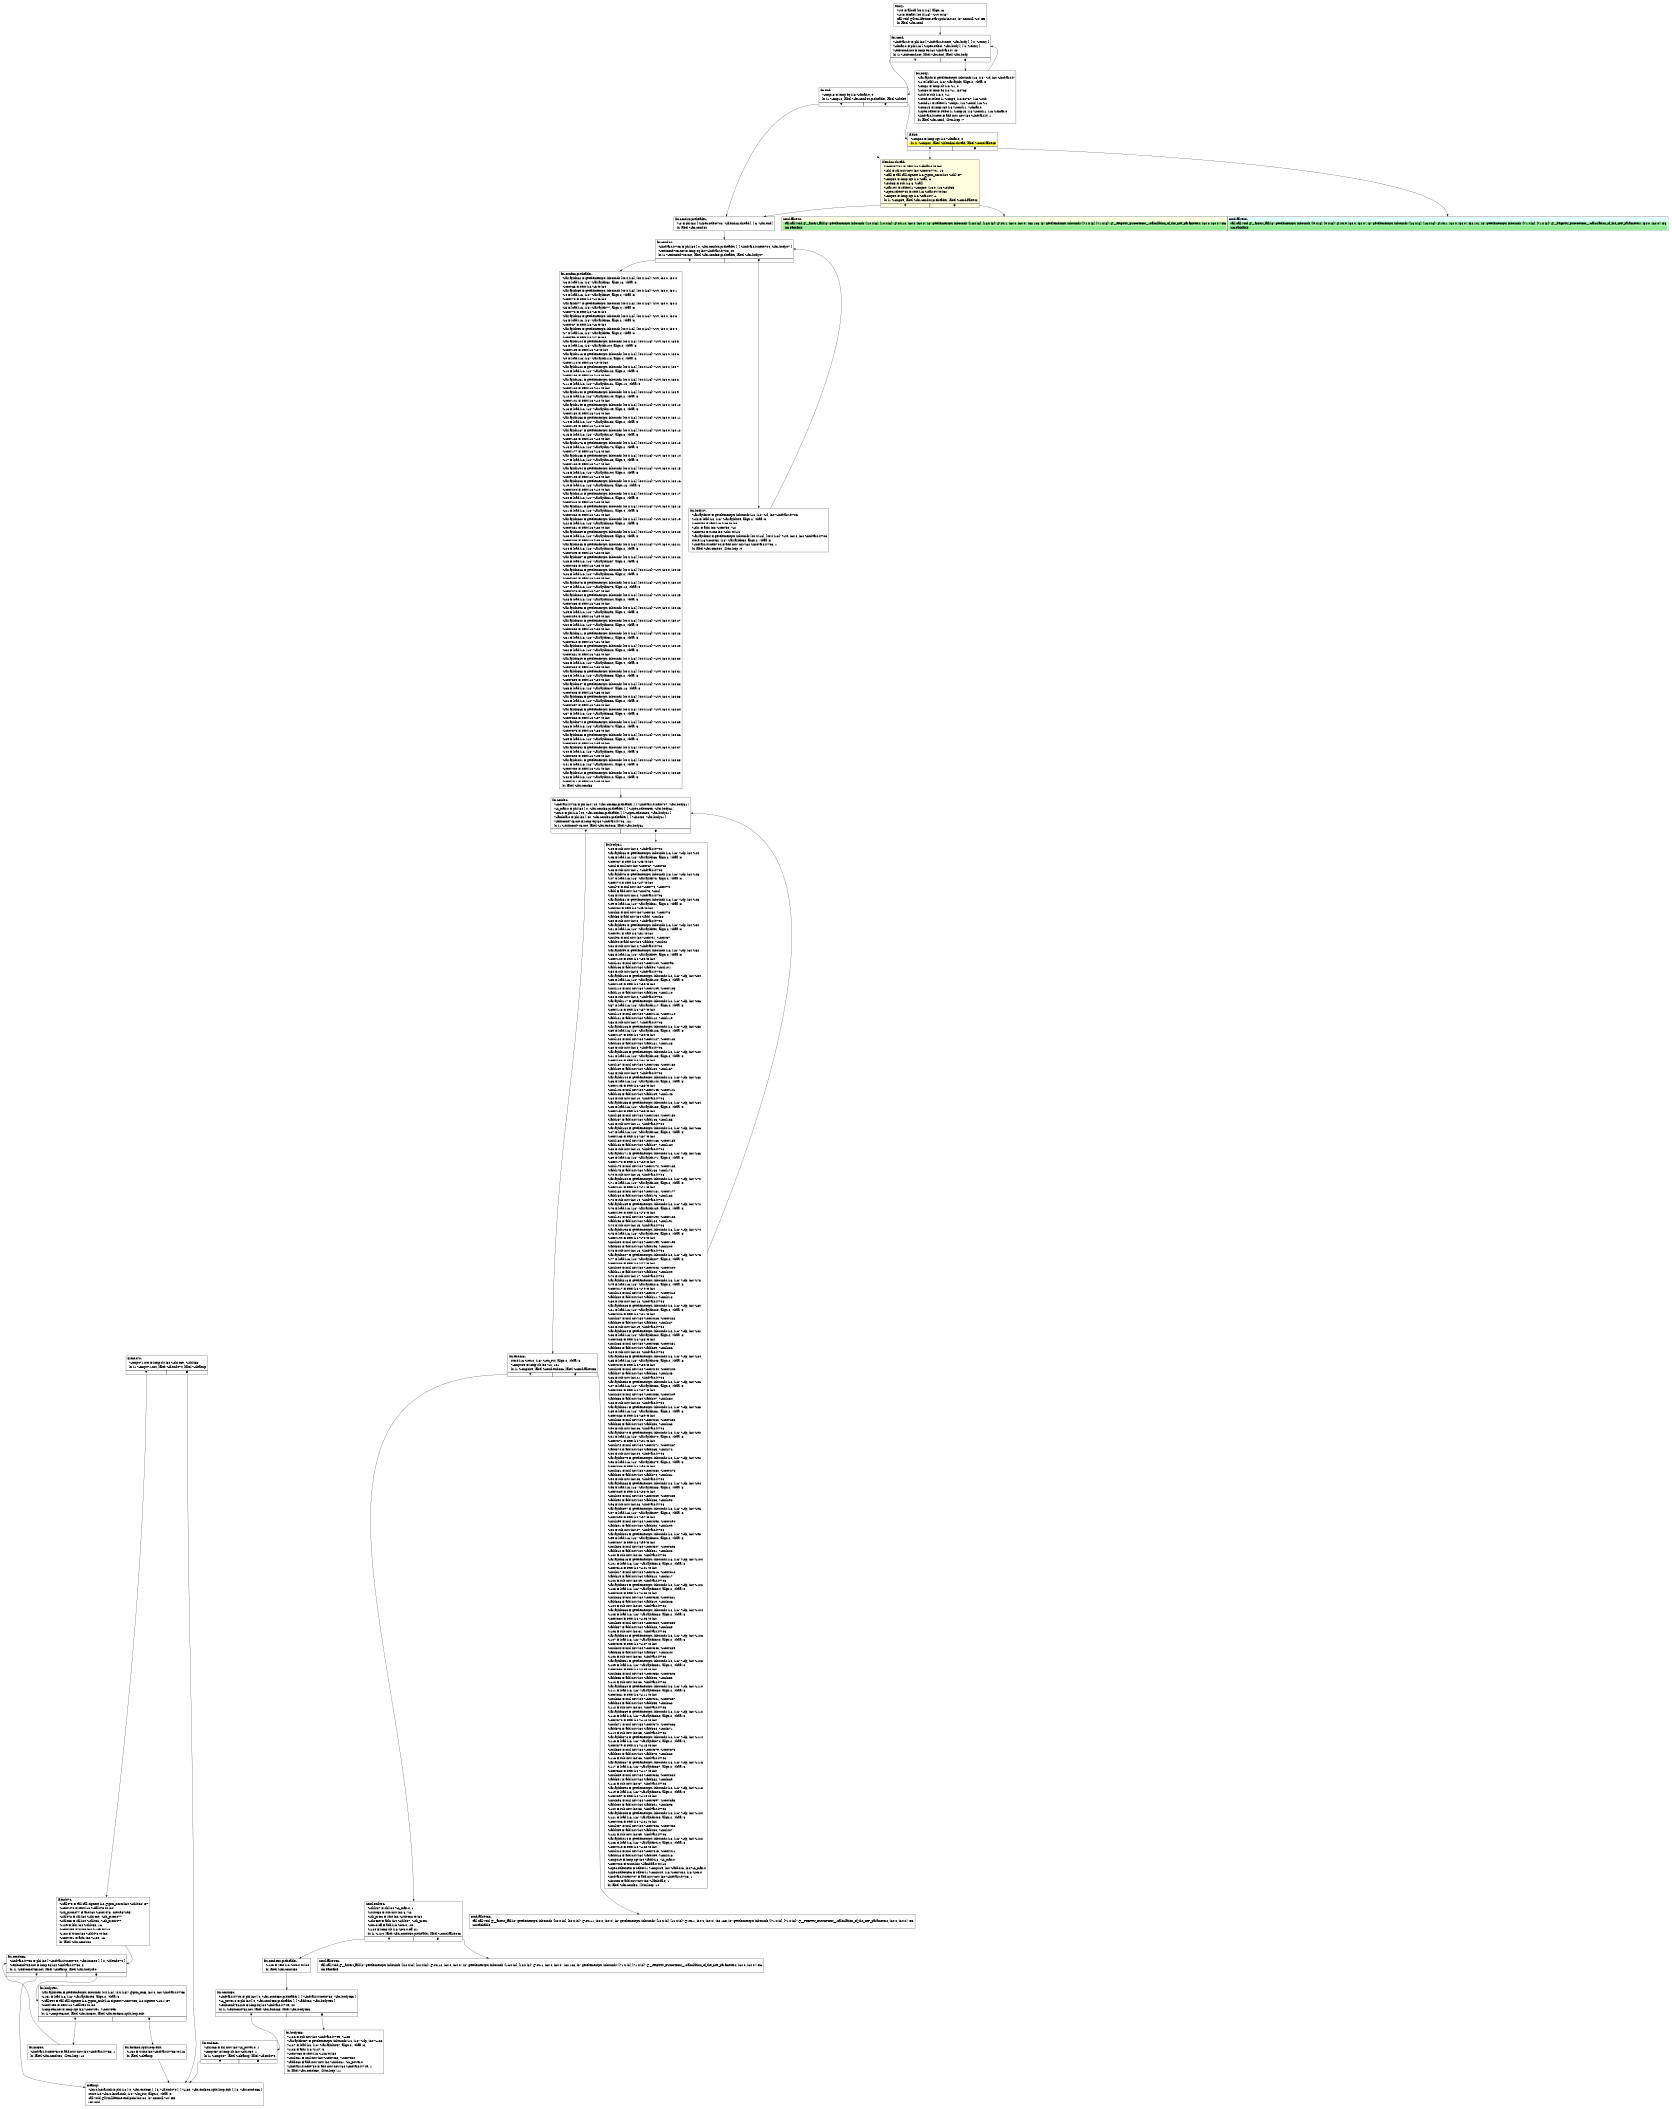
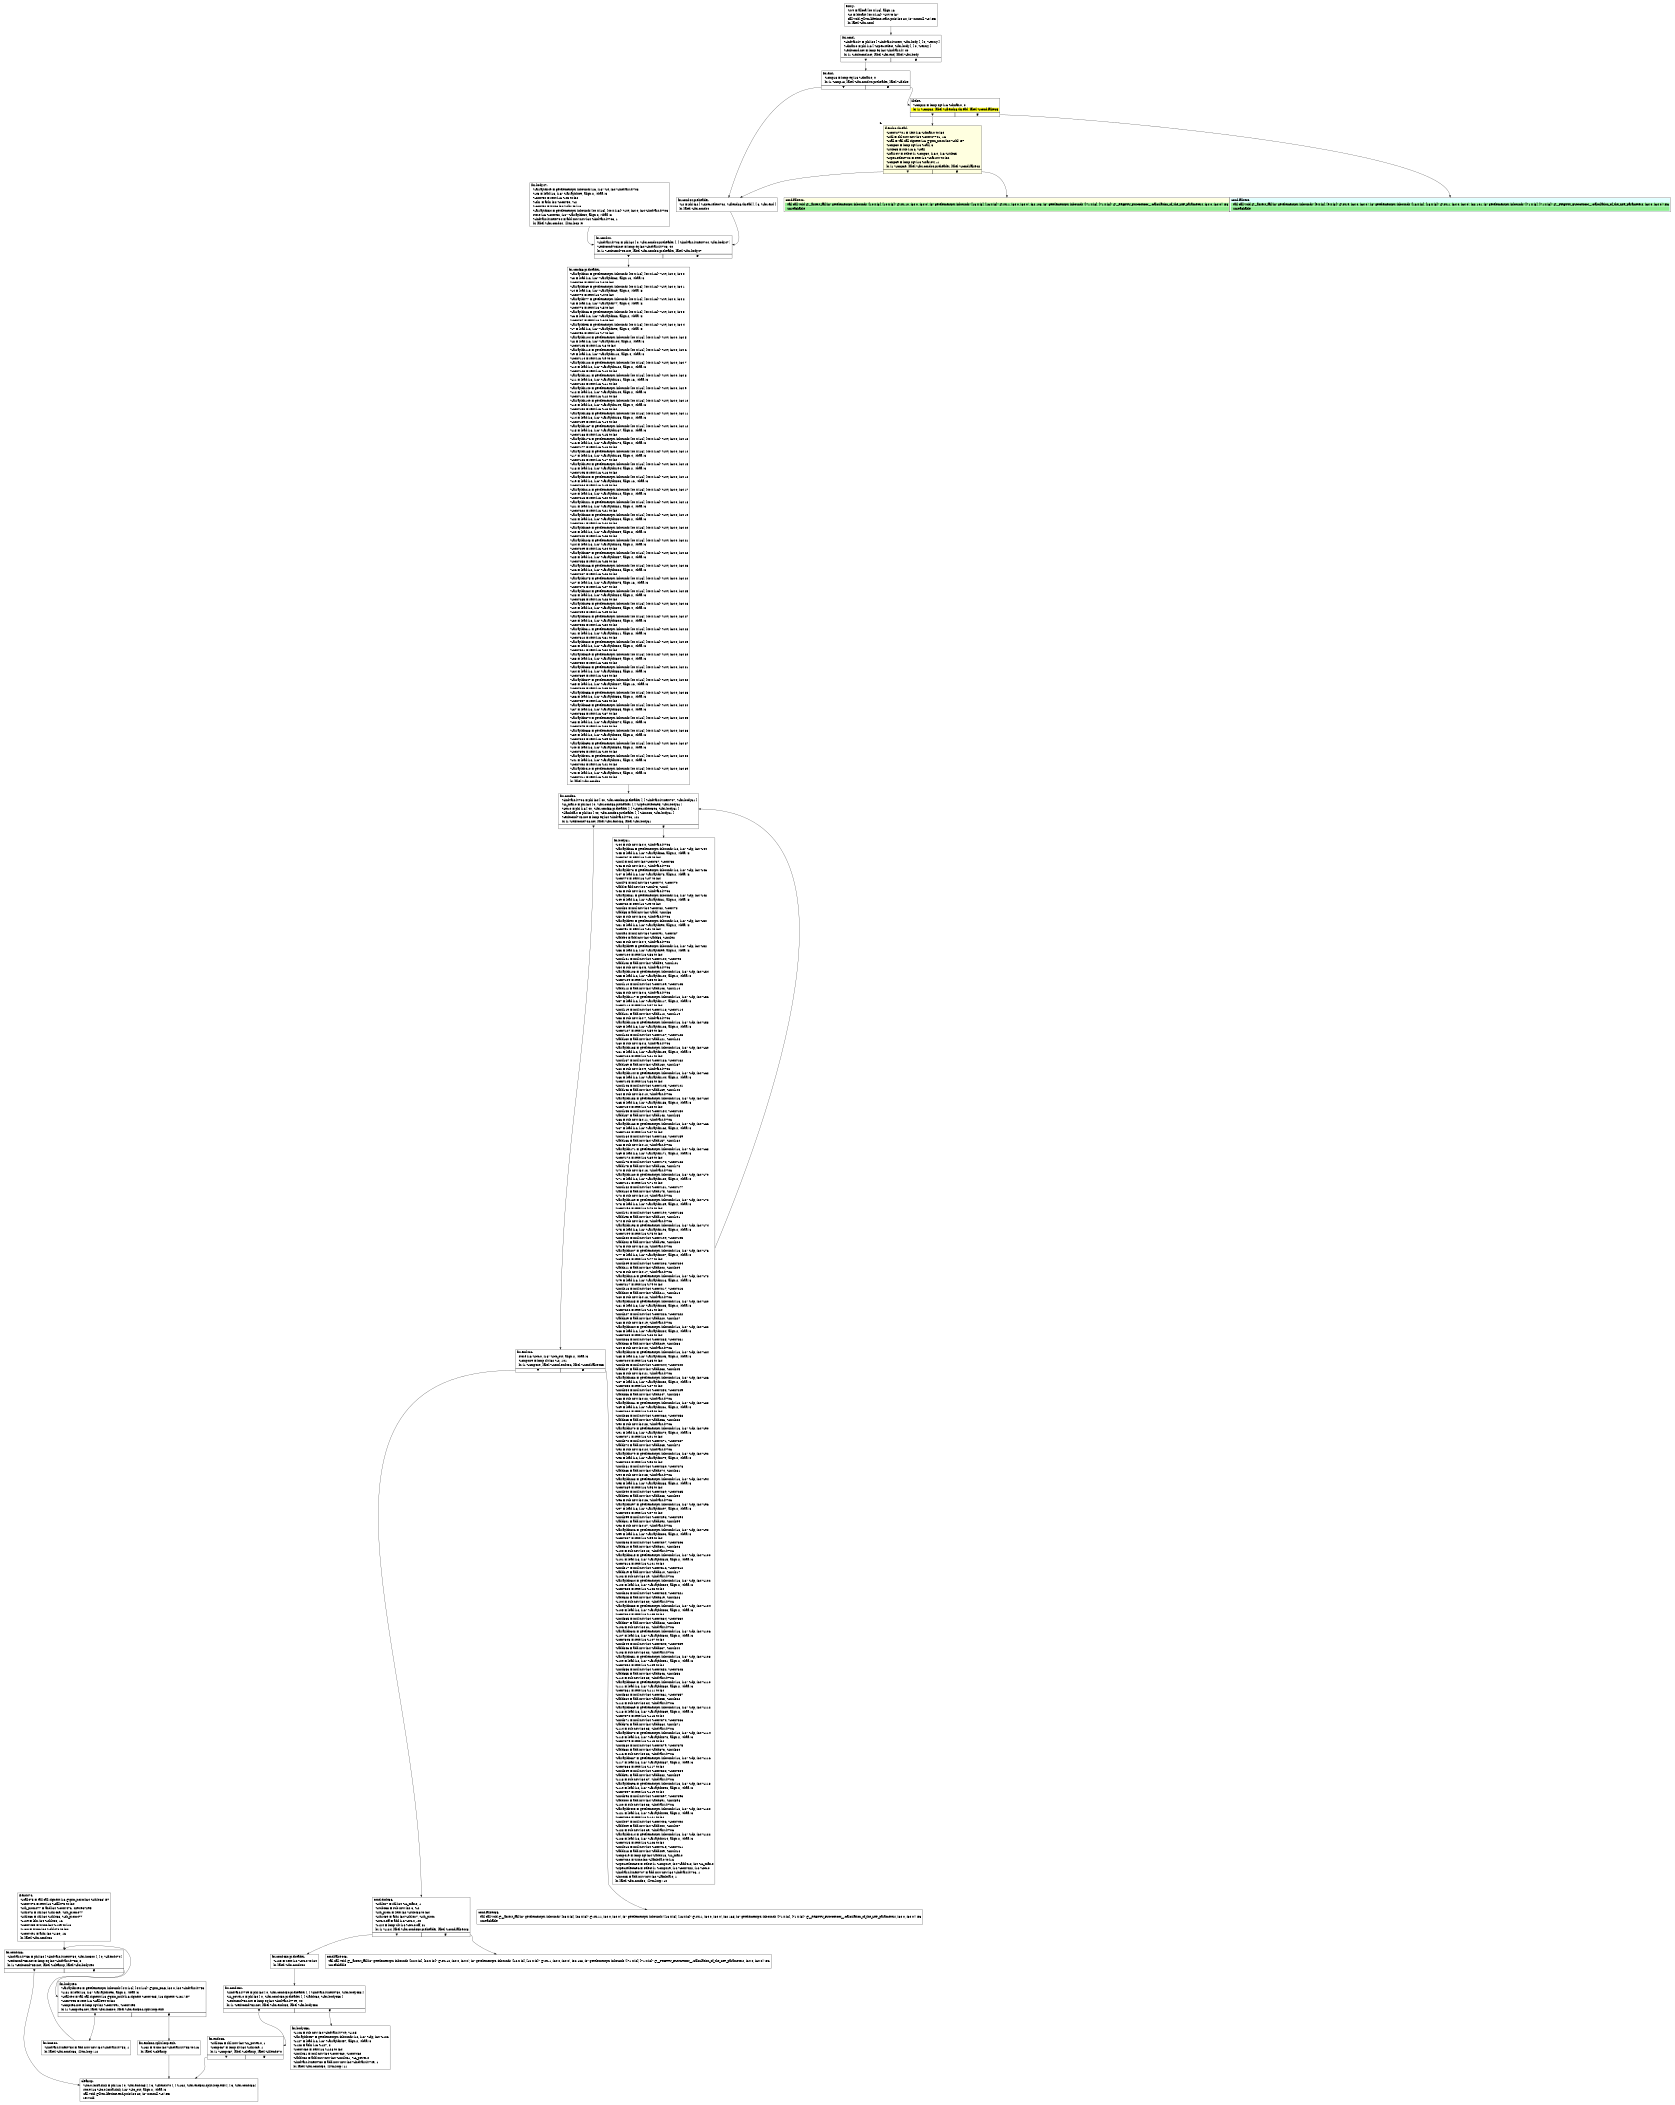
node "for.body:": removed
edge "for.cond44:" -> "for.body47:": removed
node "if.end470:": removed
